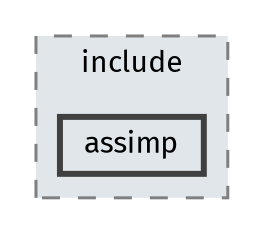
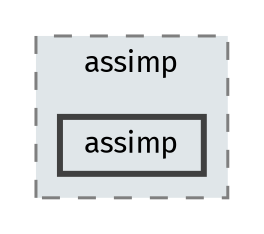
cluster "include": label "include" -> "assimp"
